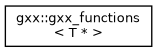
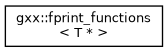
node "gxx::gxx_functions < T * >": label "gxx::gxx_functions < T * >" -> "gxx::fprint_functions < T * >"
